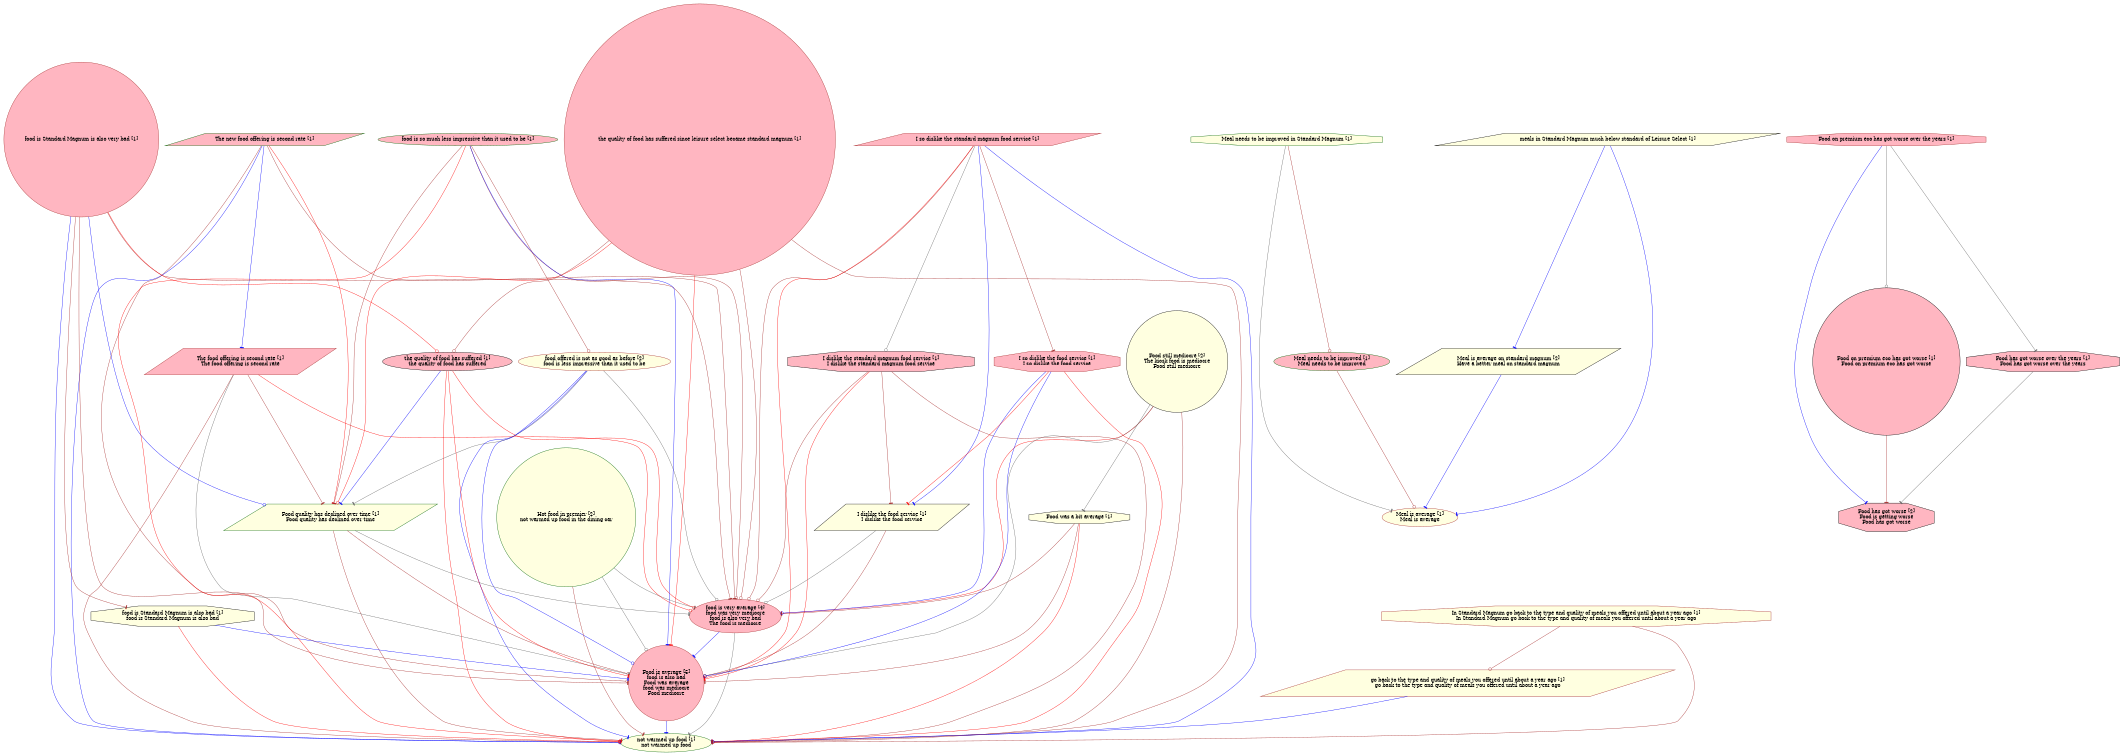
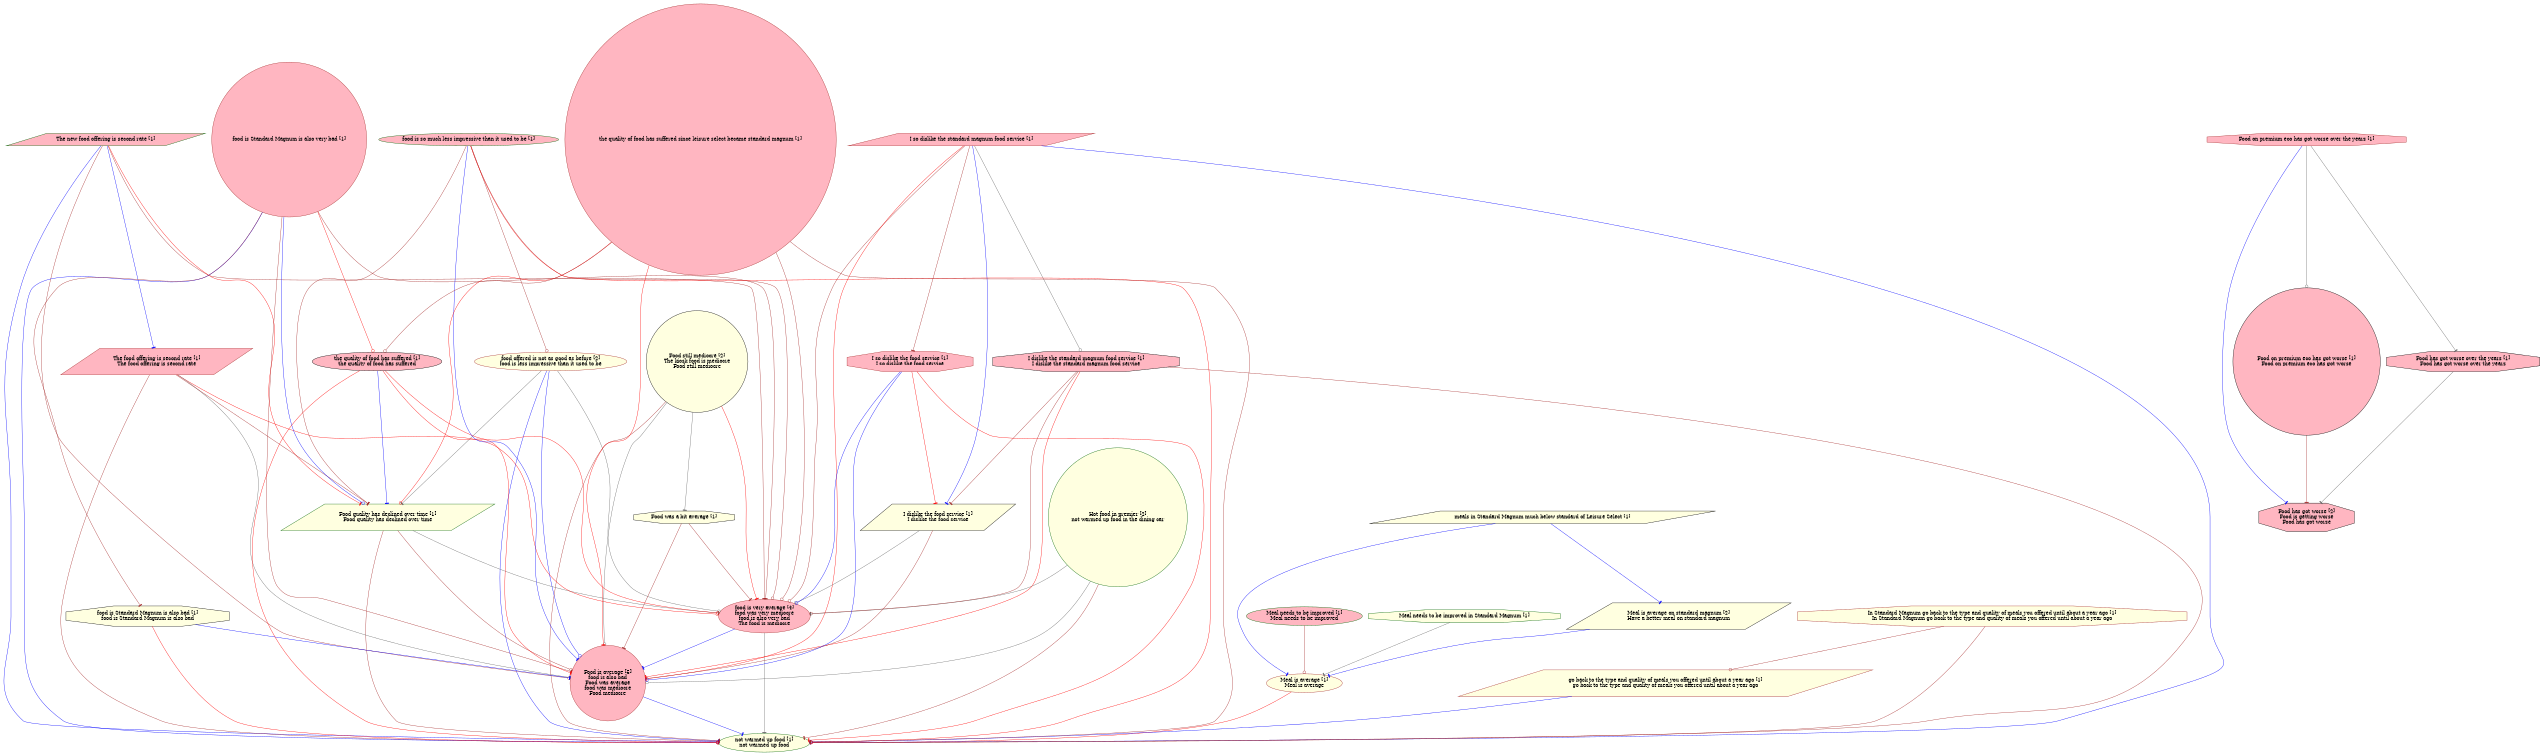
edge "Meal needs to be improved in Standard Magnum [1]" -> "Meal needs to be improved [1] Meal needs to be improved": removed
edge "Food was a bit average [1]" -> "not warmed up food [1] not warmed up food": now "Meal is average [1] Meal is average" -> "not warmed up food [1] not warmed up food"
